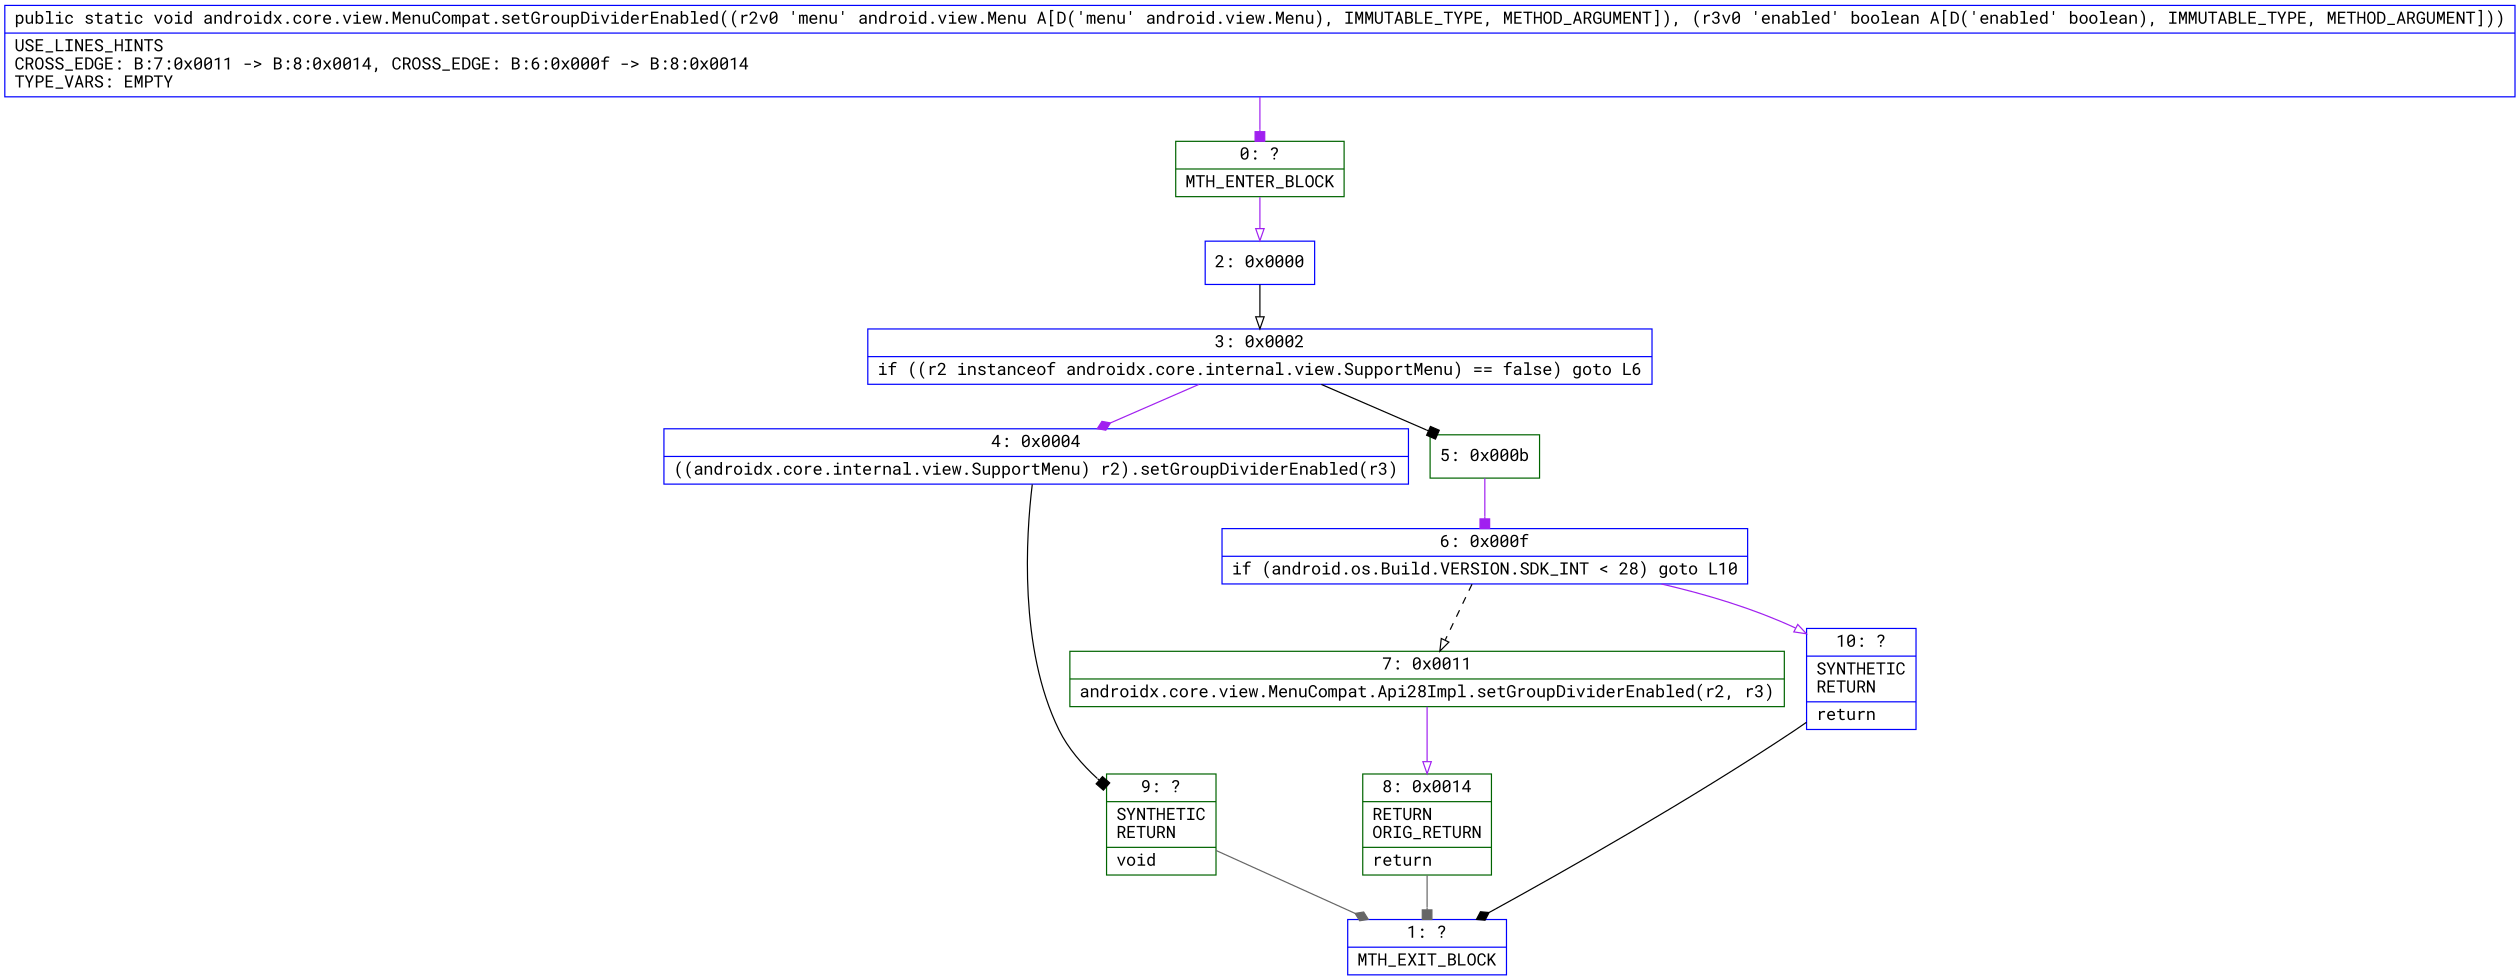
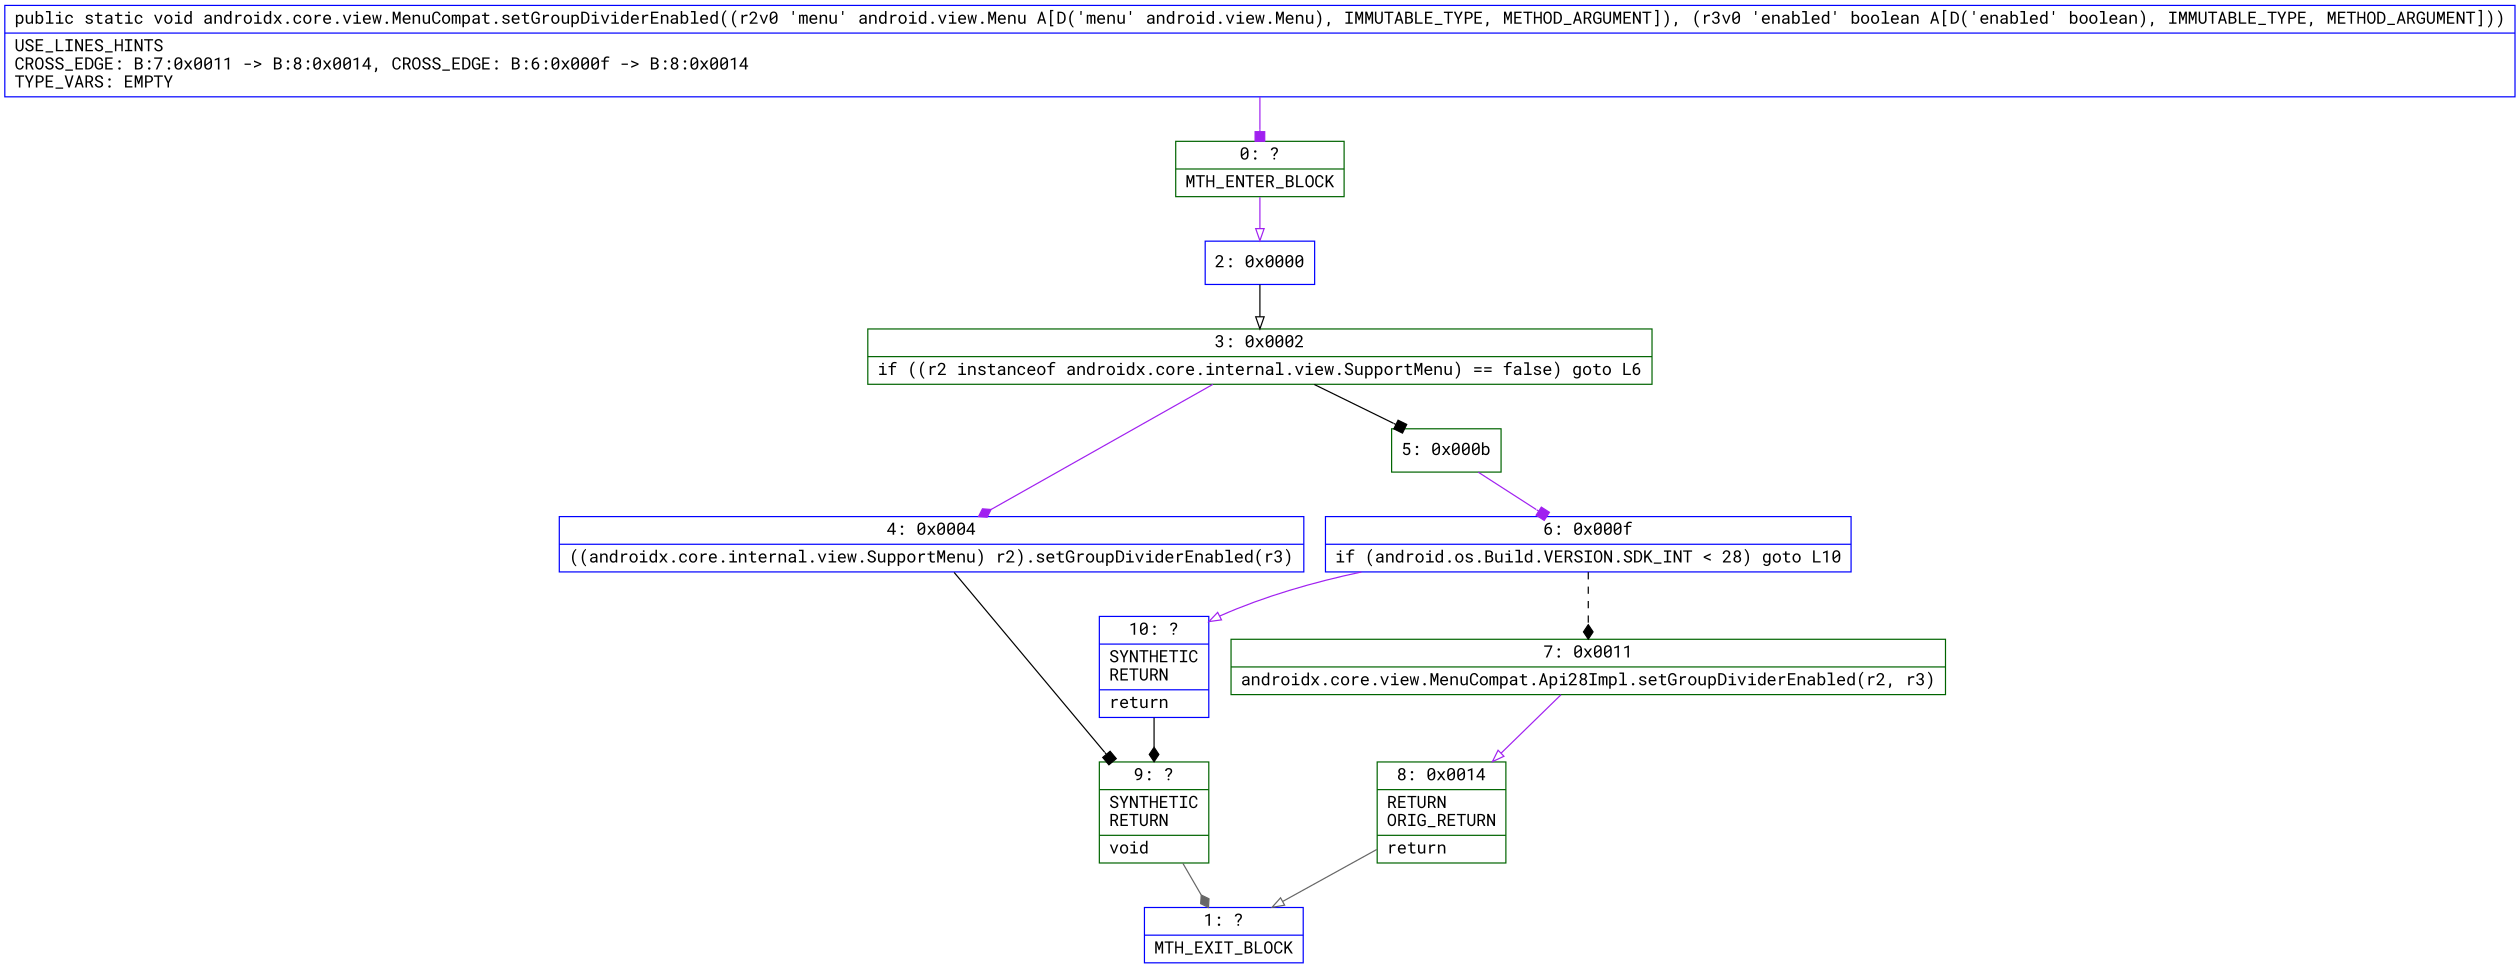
node "3: 0x0002": color blue -> darkgreen
edge "6: 0x000f" -> "7: 0x0011": arrowhead onormal -> diamond
edge "10: ?" -> "1: ?": now "10: ?" -> "9: ?"
edge "8: 0x0014" -> "1: ?": arrowhead box -> onormal
